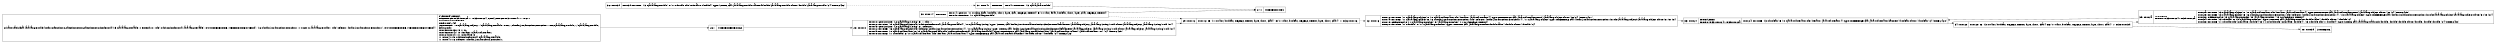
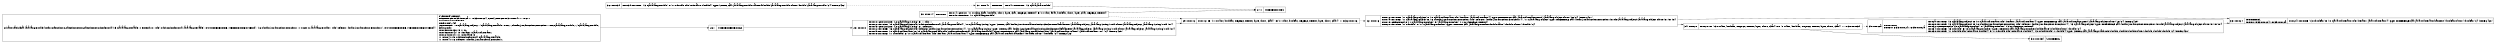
node "33: 0x0024": text "LOOP_START" -> "LOOP_HINTS"
edge "33: 0x0024" -> "34: 0x0028": now "32: 0x0016" -> "34: 0x0028"
